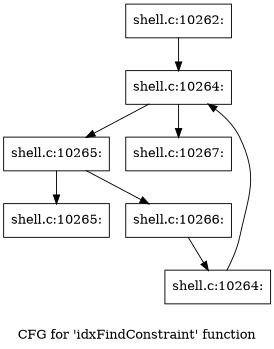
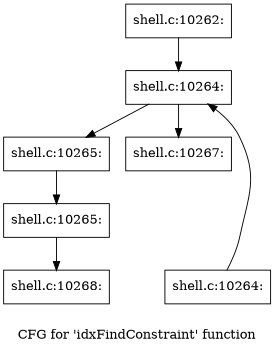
node "shell.c:10266:": removed
node "shell.c:10268:": added
